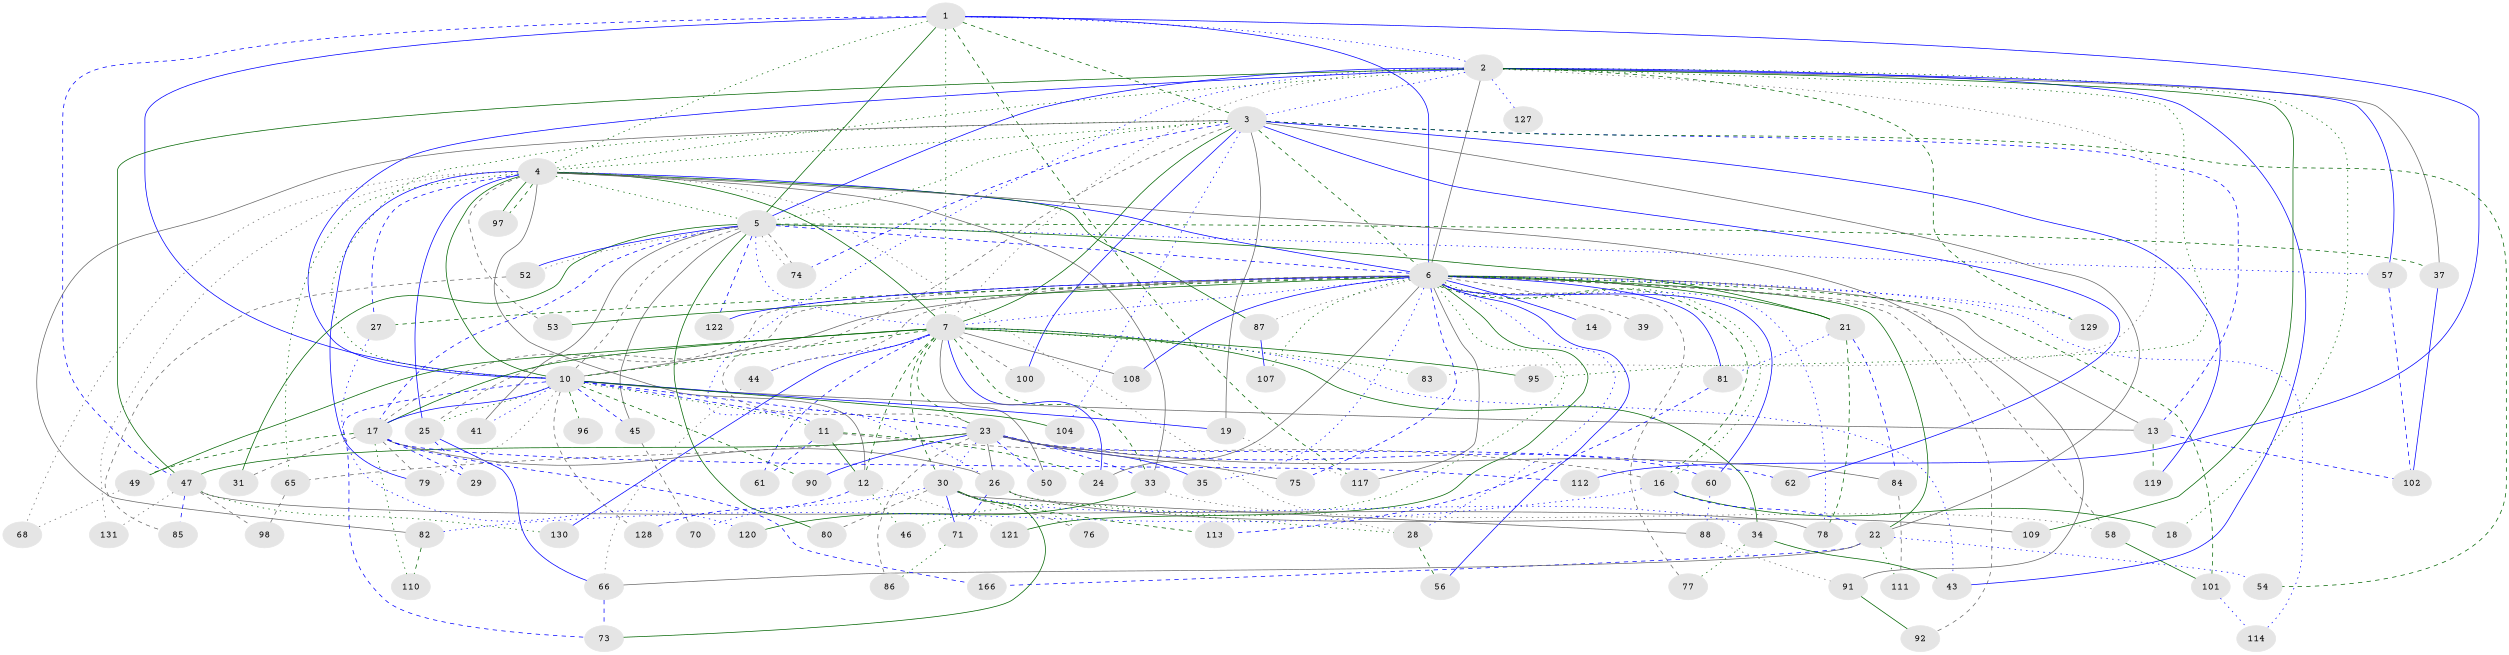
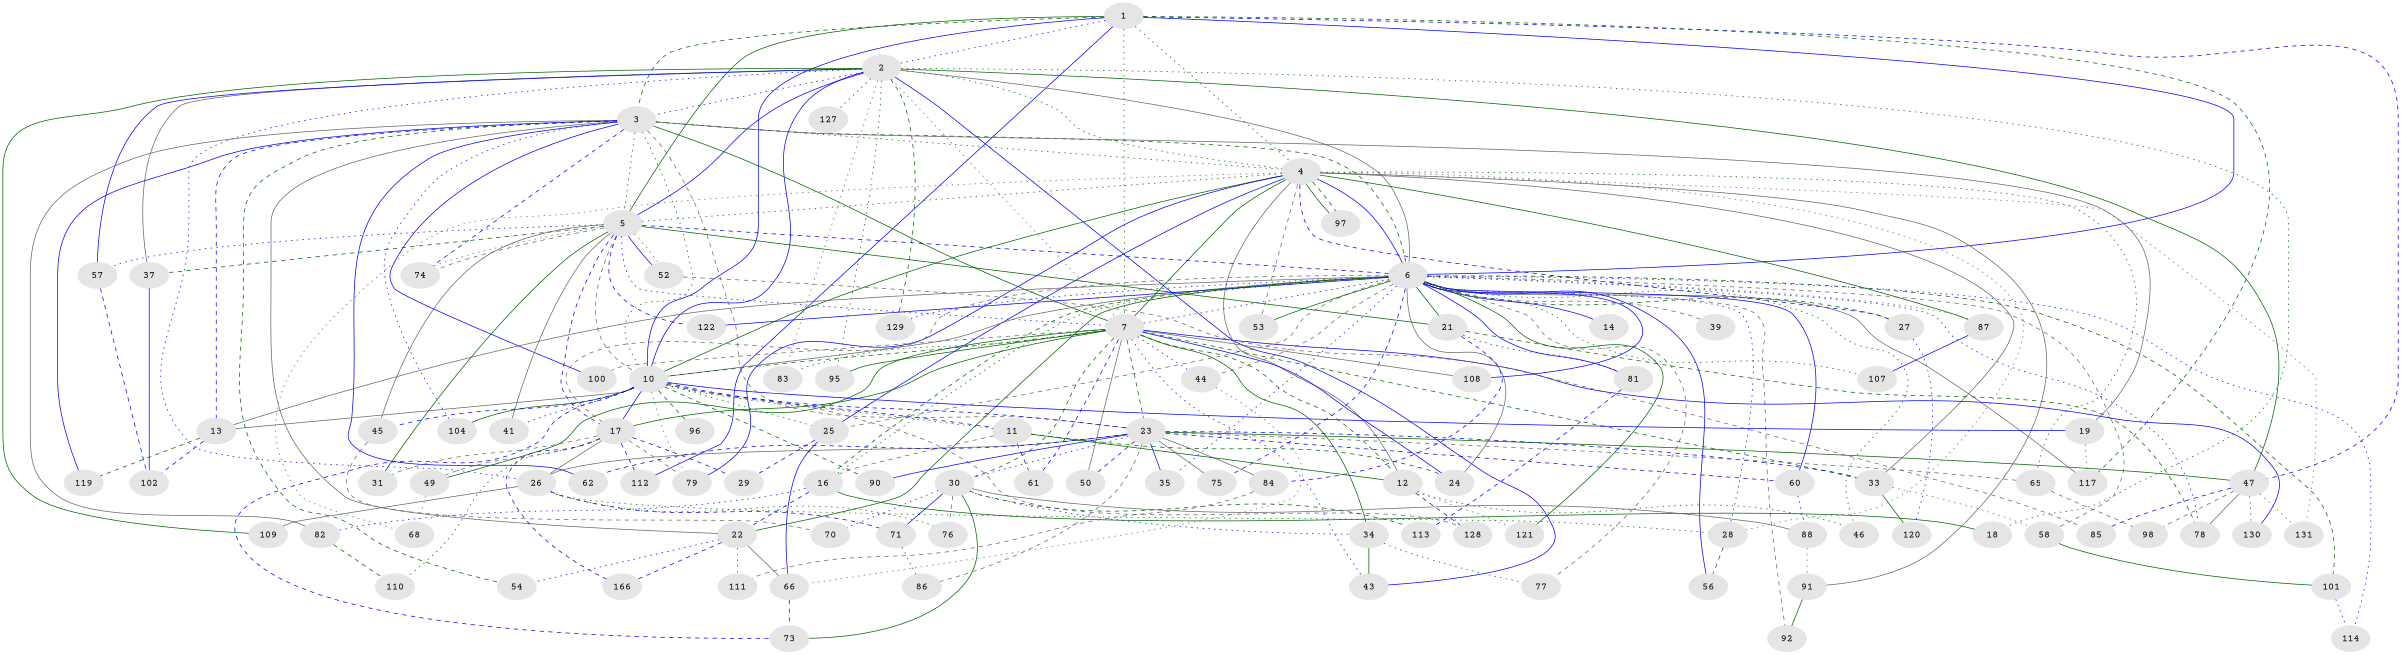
edge "17" -- "49": color darkgreen -> gray40
node "80": removed
